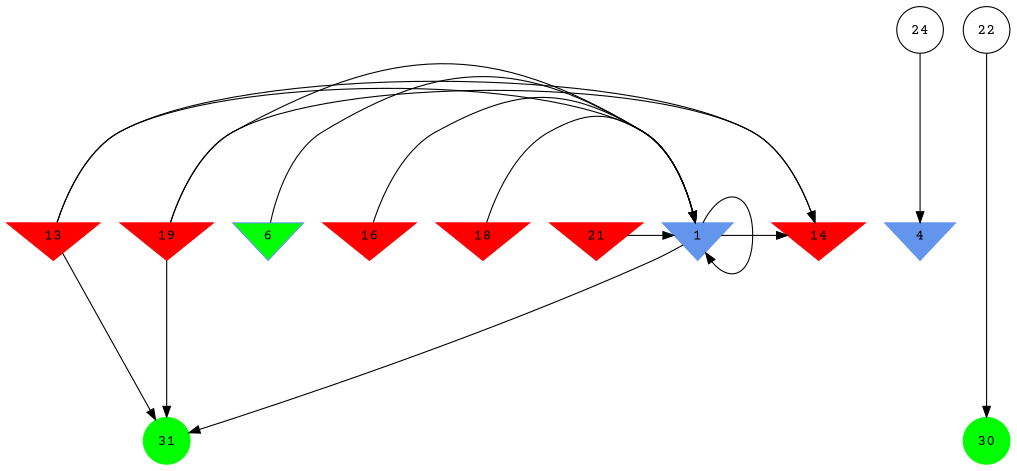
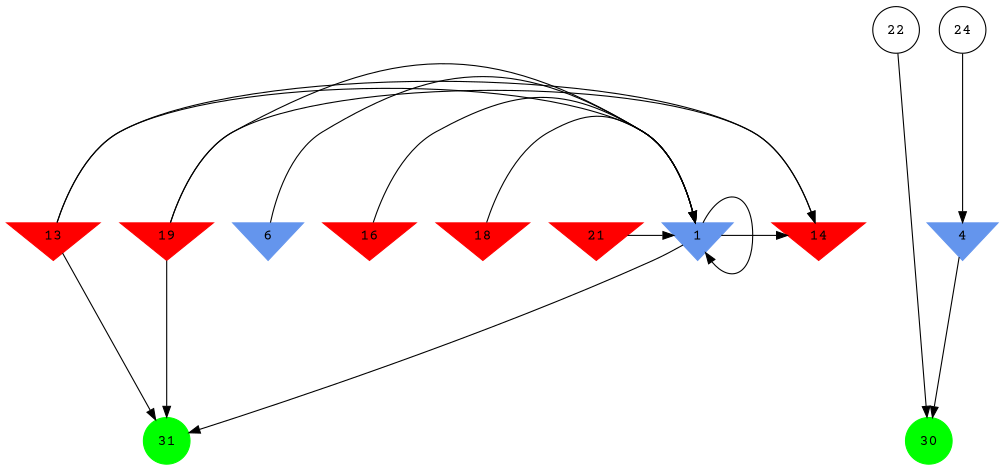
node "6": fillcolor green -> cornflowerblue
edge "4" -> "30": added
